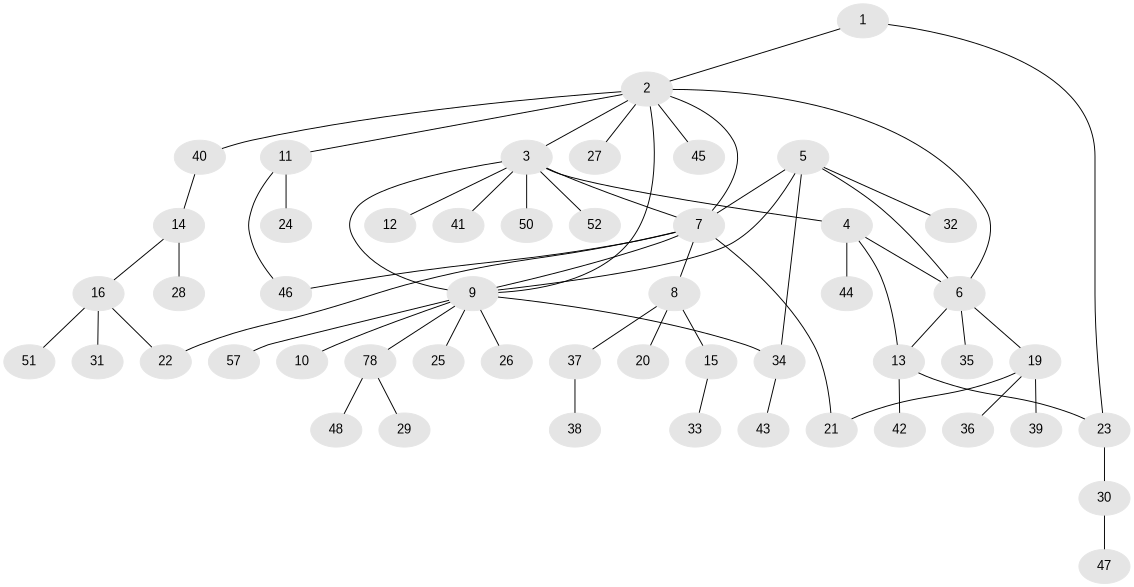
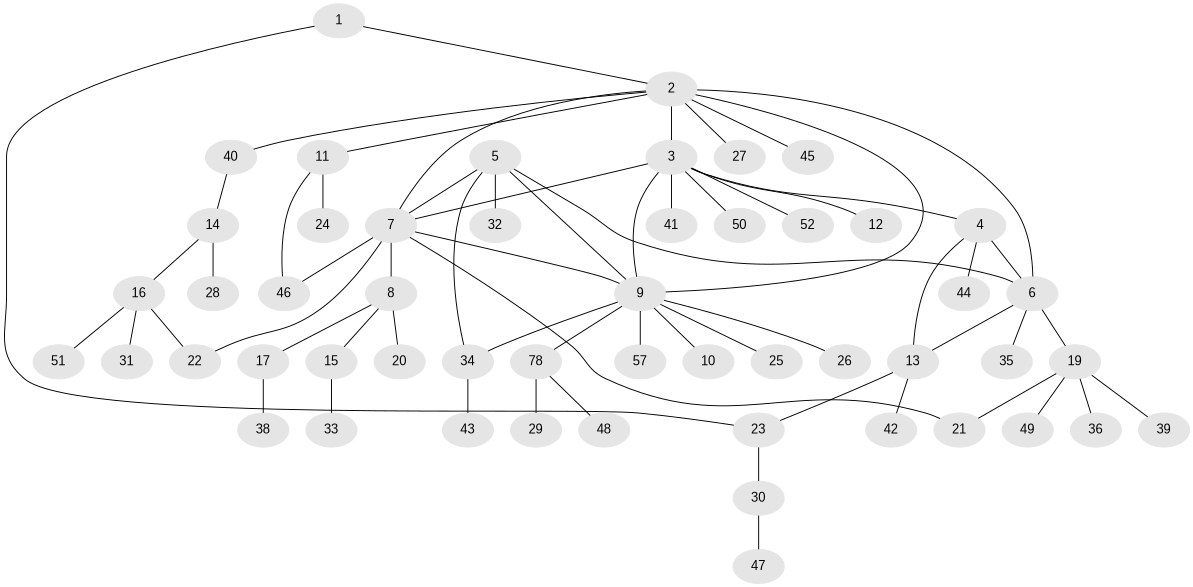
node "37": label "37" -> "17"
node "49": added
